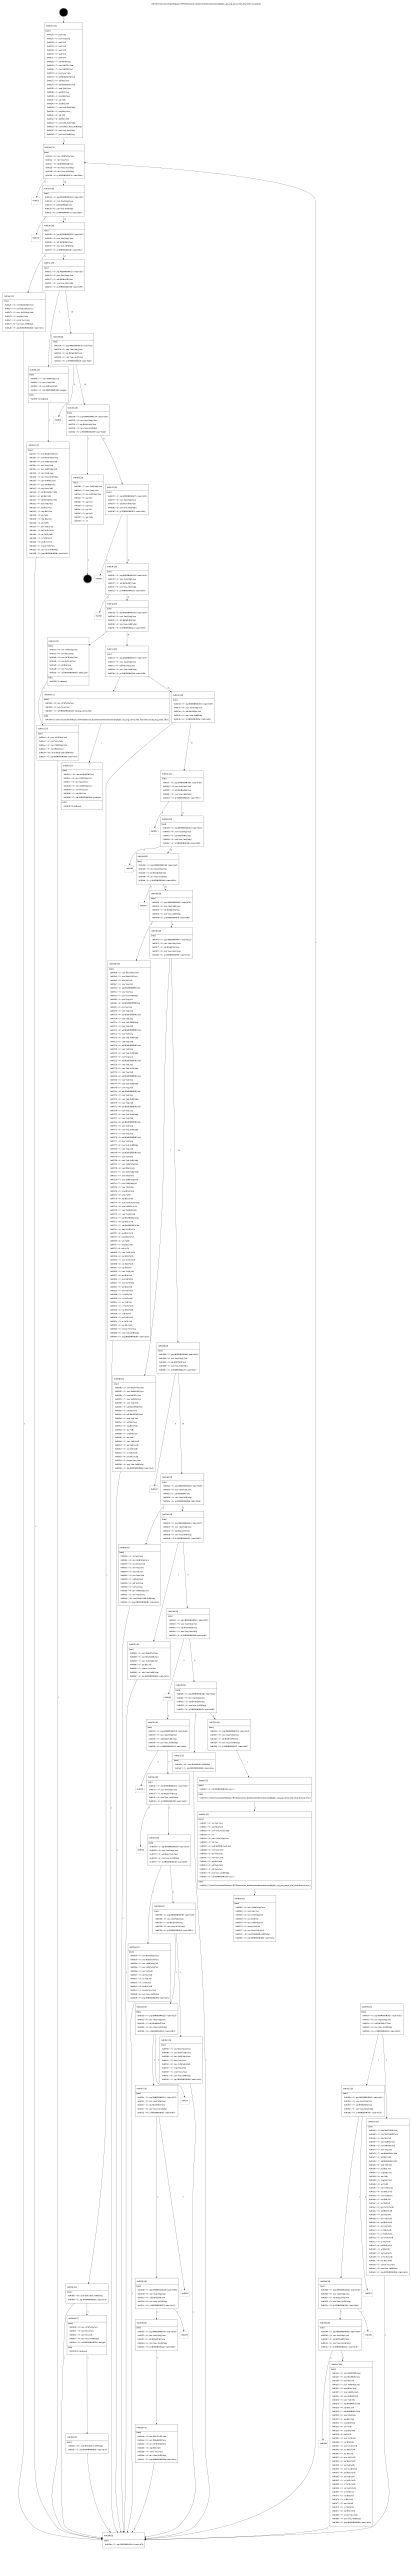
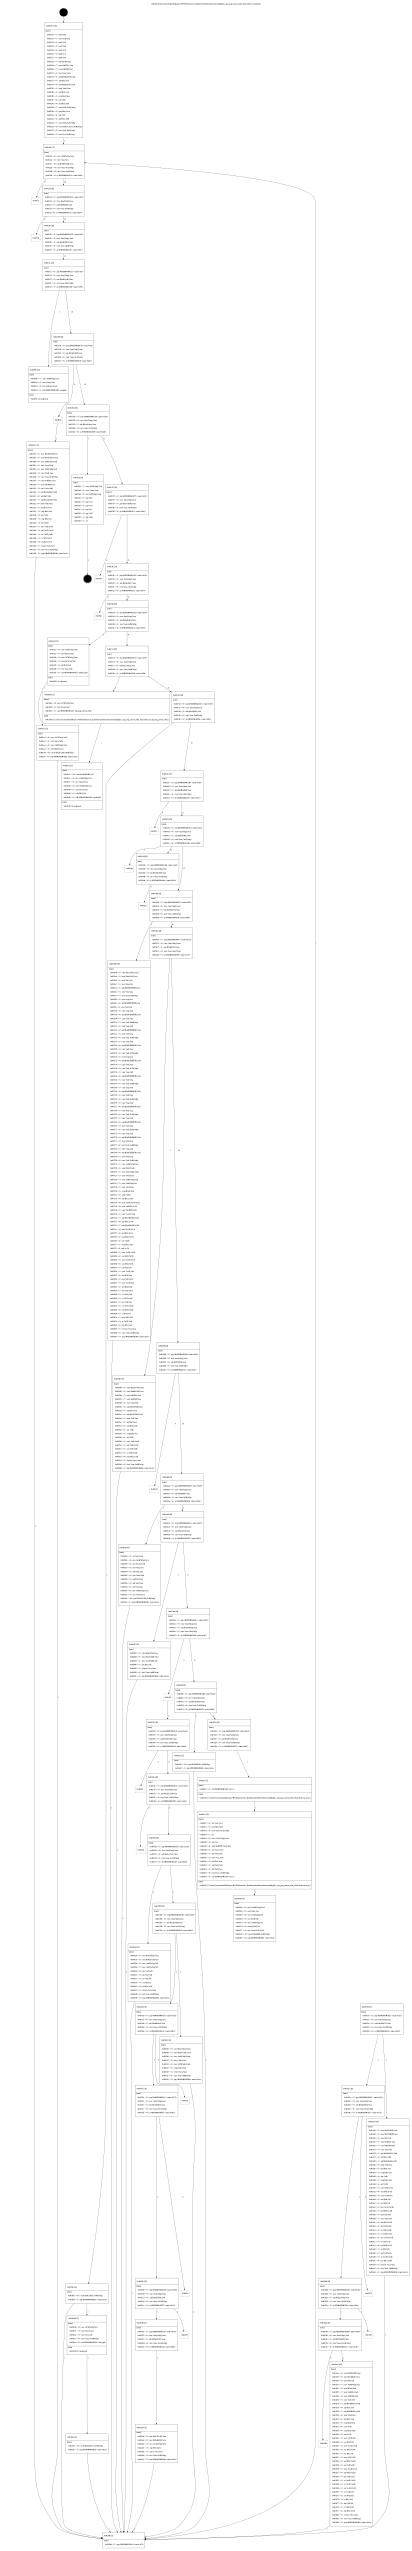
node "0x401a6c [30]": removed
edge "0x4019db [19]" -> "0x4019ee [111]": now "0x40204e" -> "0x4019ee [111]"
edge "0x401434 [28]" -> "0x401450 [28]": now "0x401418 [28]" -> "0x401450 [28]"
